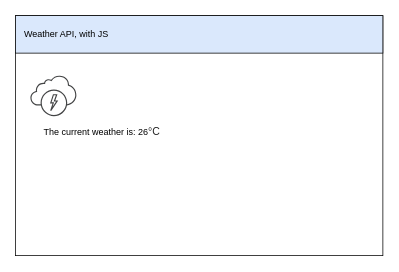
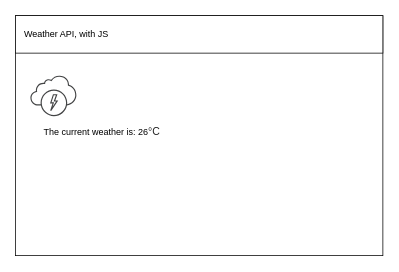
node "Weather API, with JS": fillcolor #dae8fc -> #ffffff
